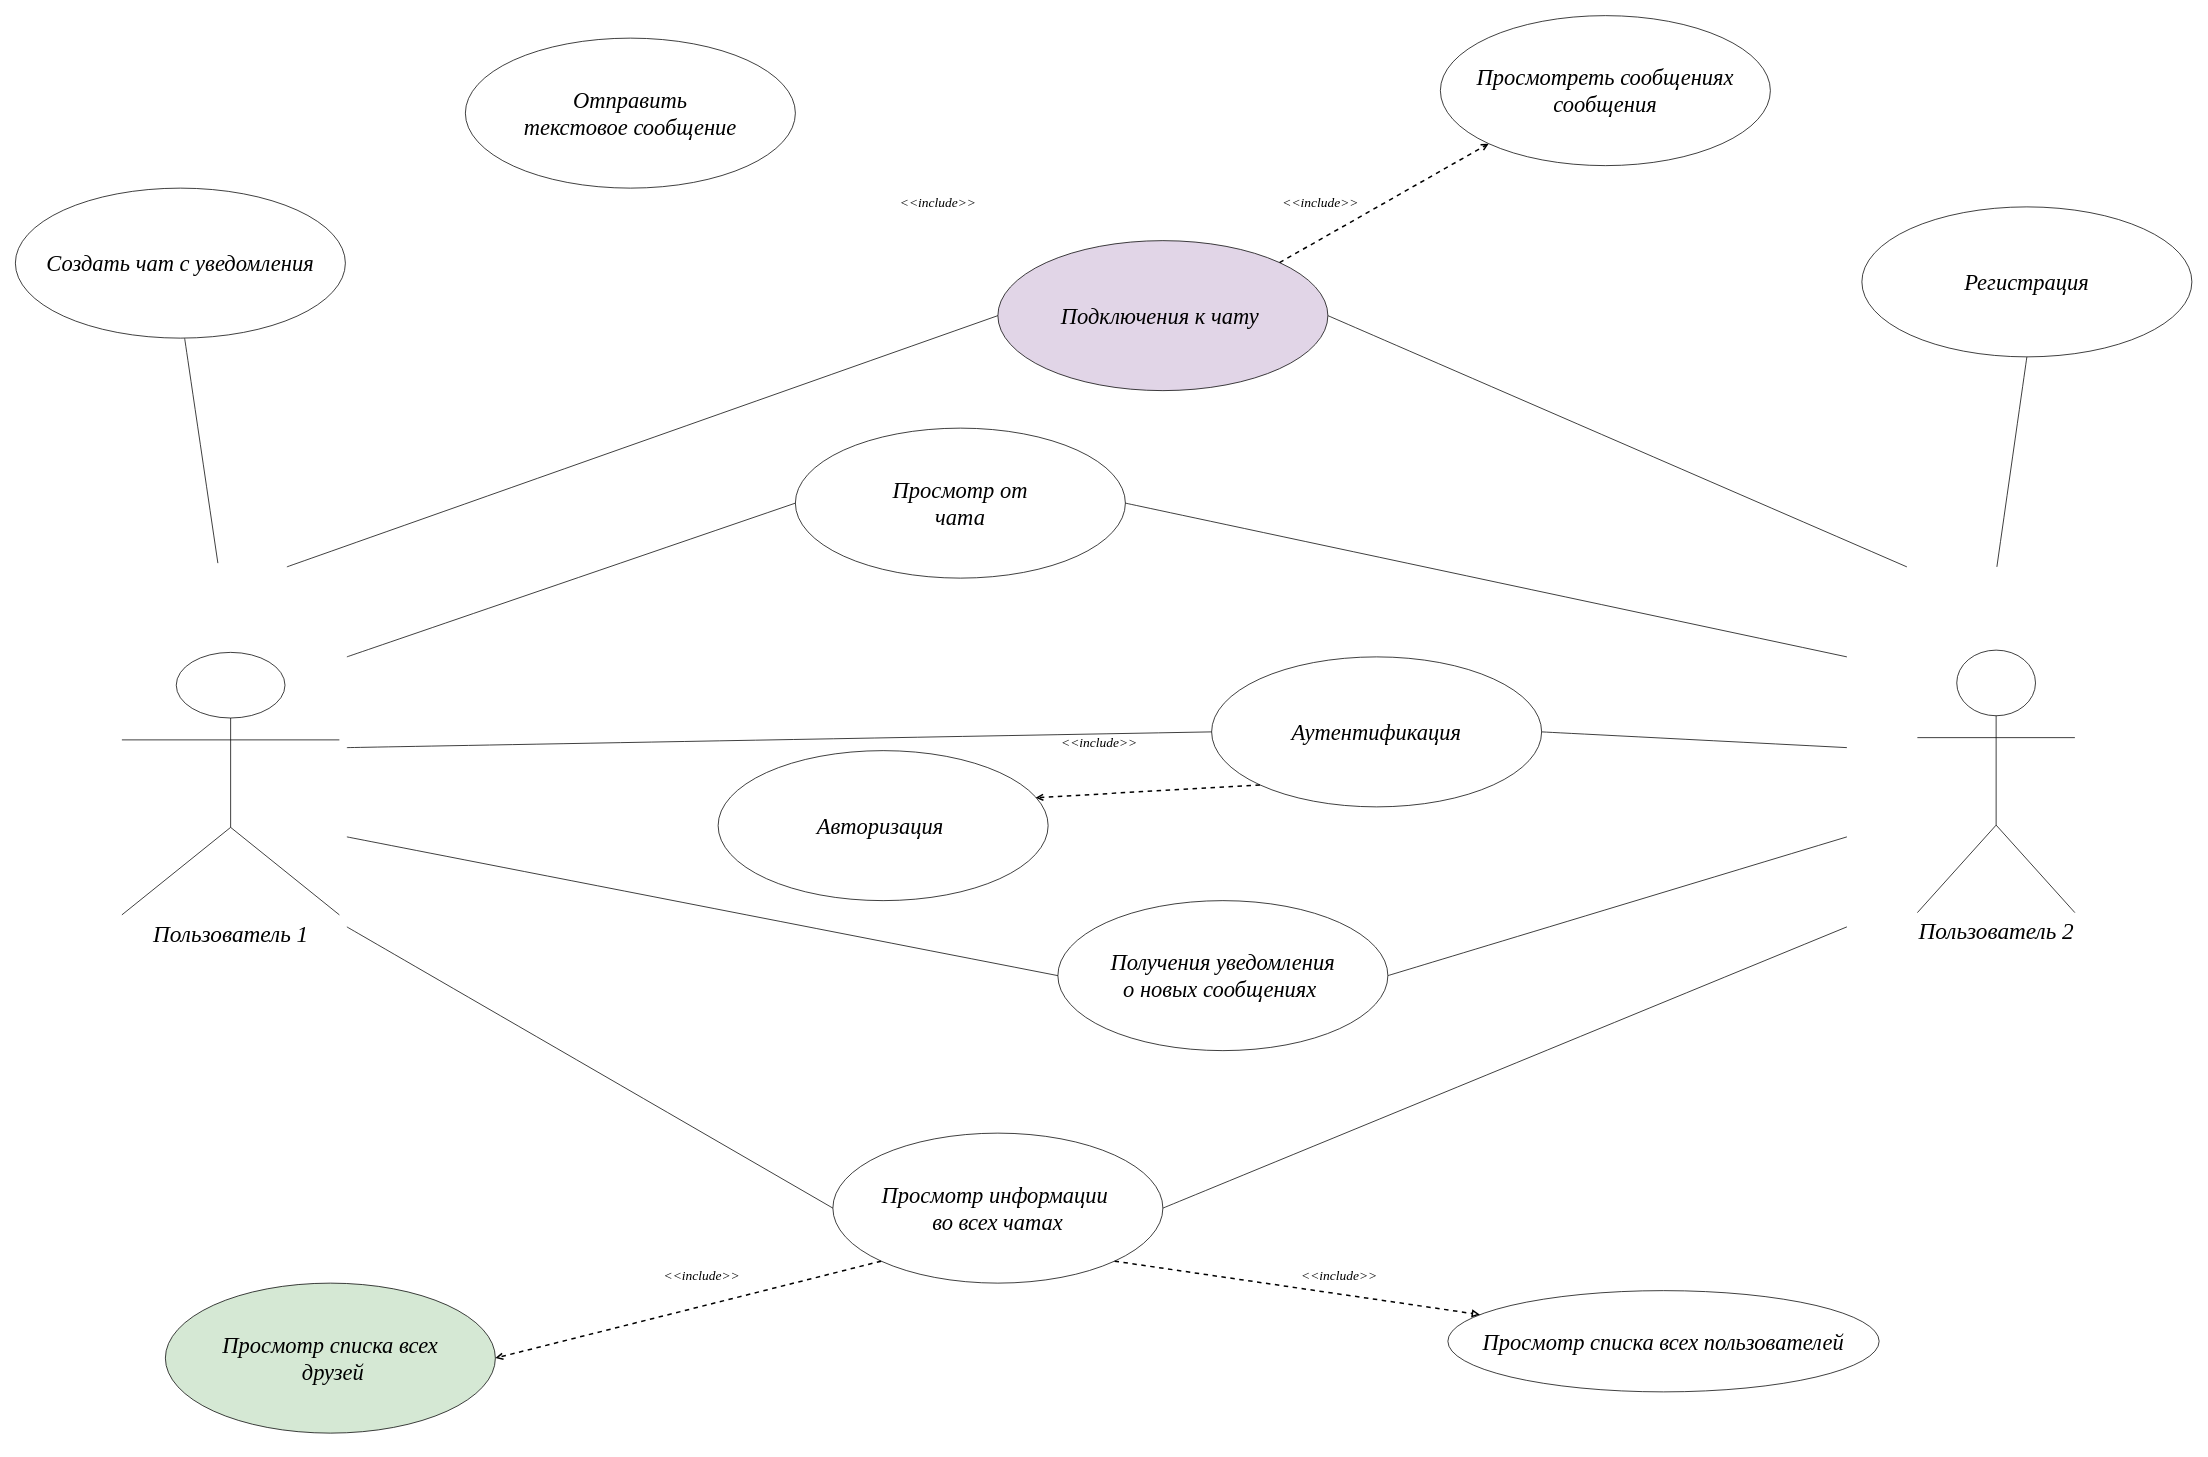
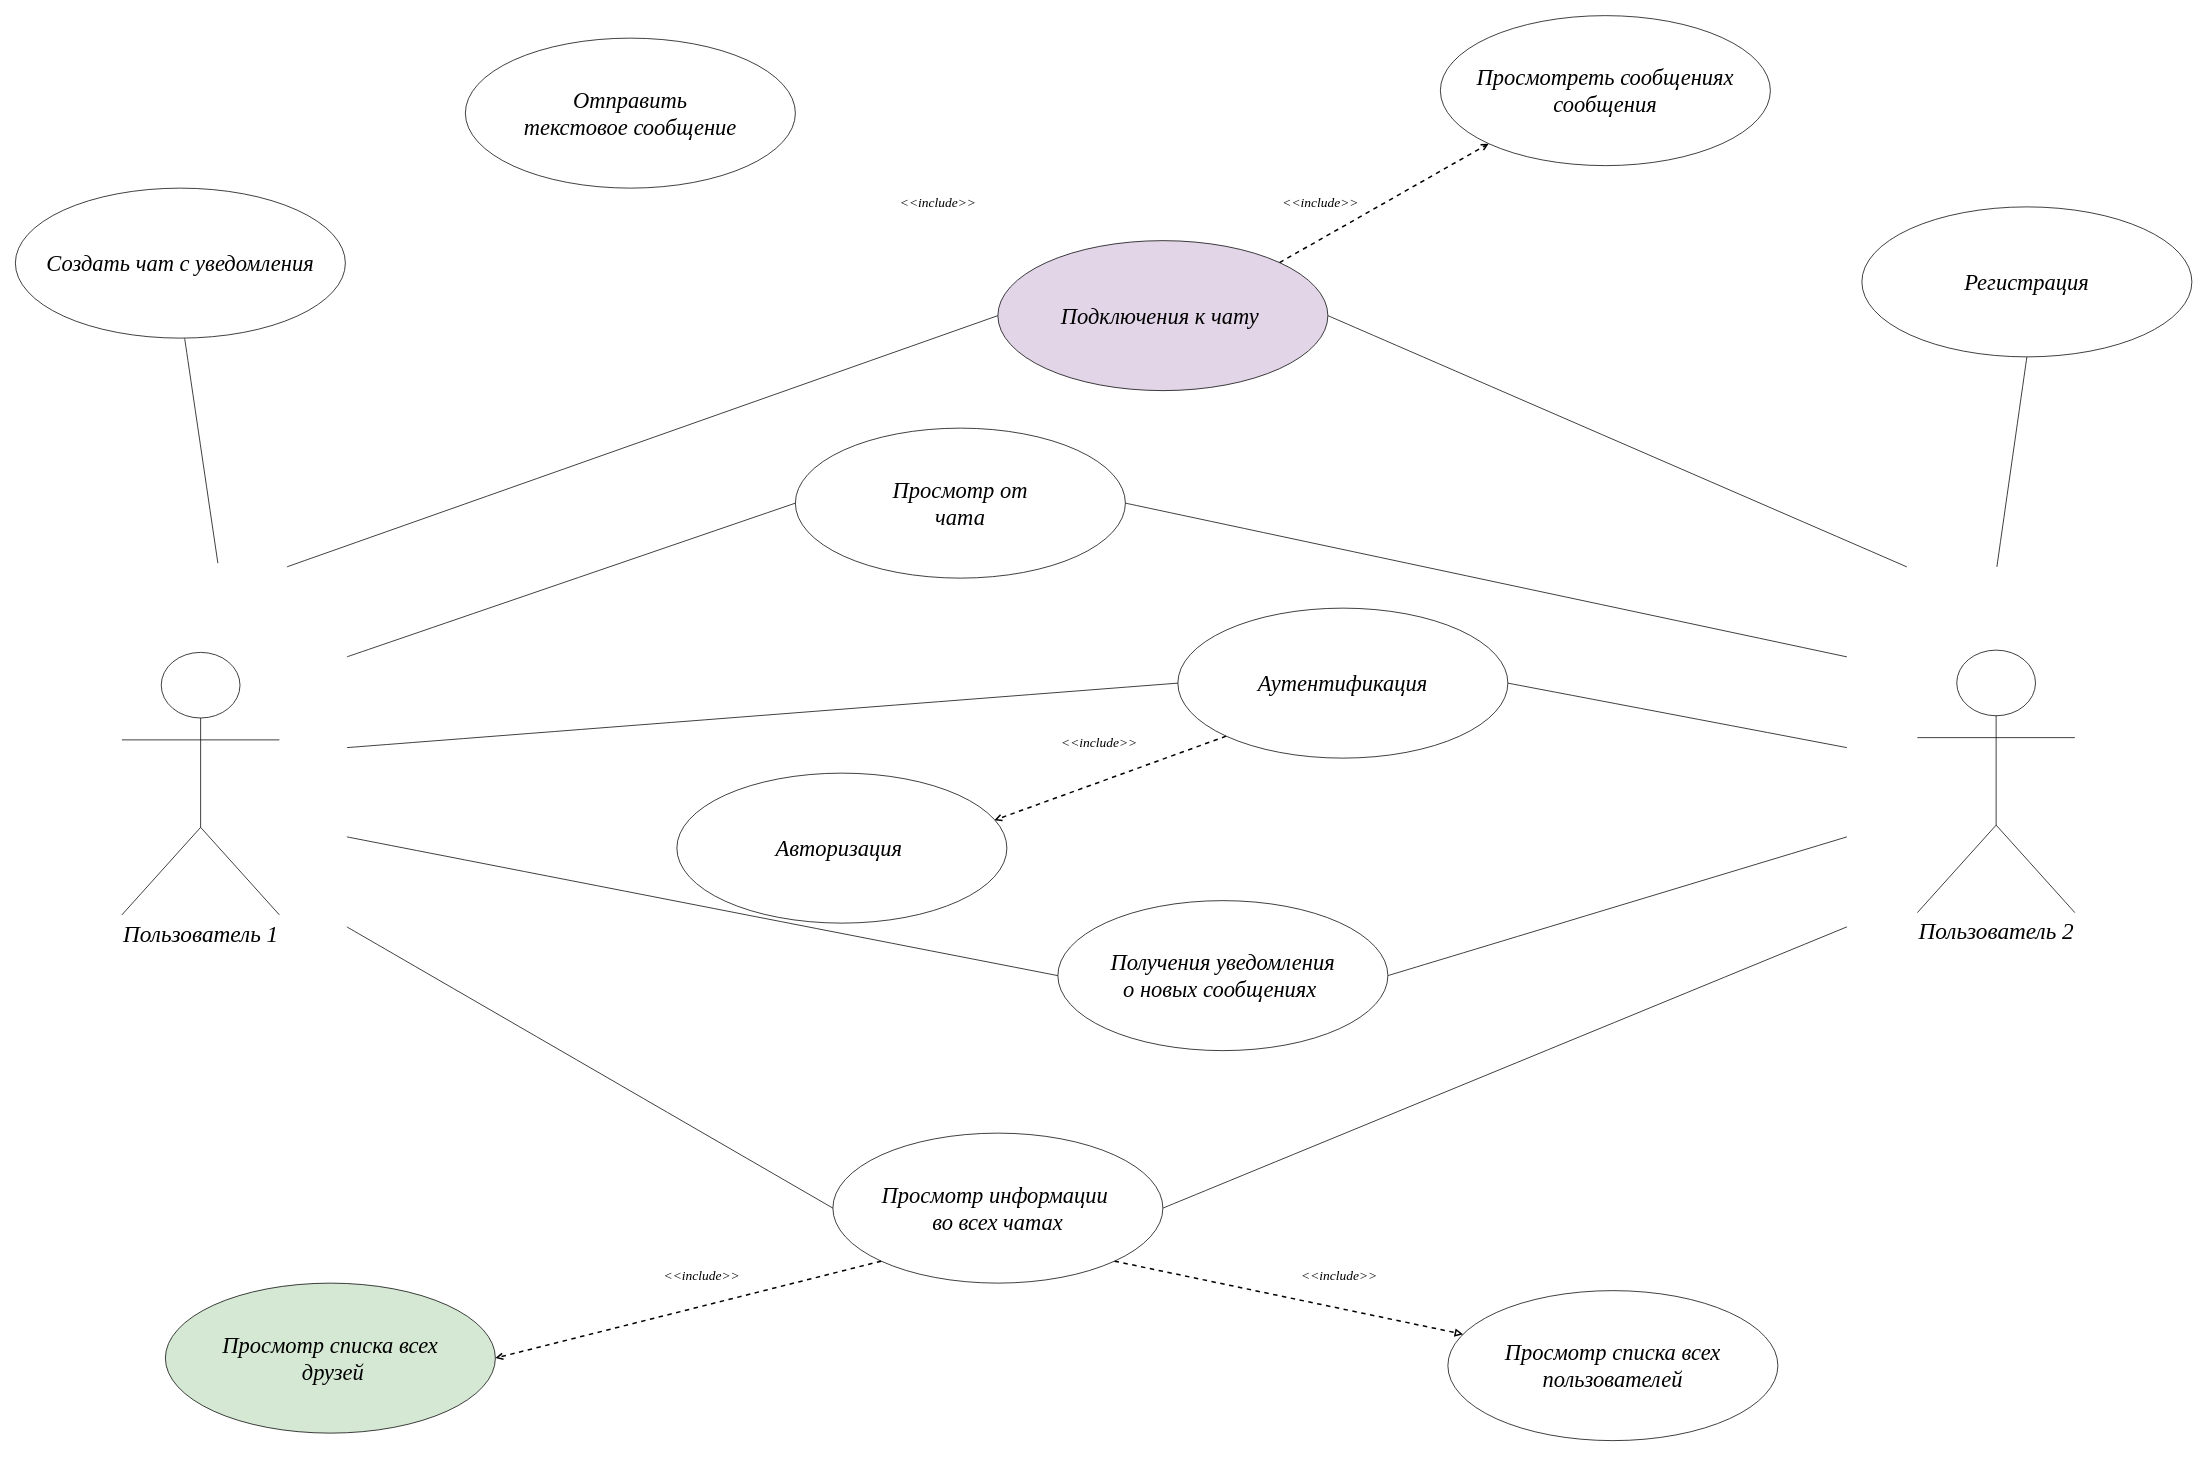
node "Аутентификация": moved (1377, 732) -> (1343, 683)
node "Пользователь 1": size 218x263 -> 158x263
node "Авторизация": moved (883, 825) -> (842, 848)
node "Просмотр списка всех пользователей": size 431x101 -> 330x150
